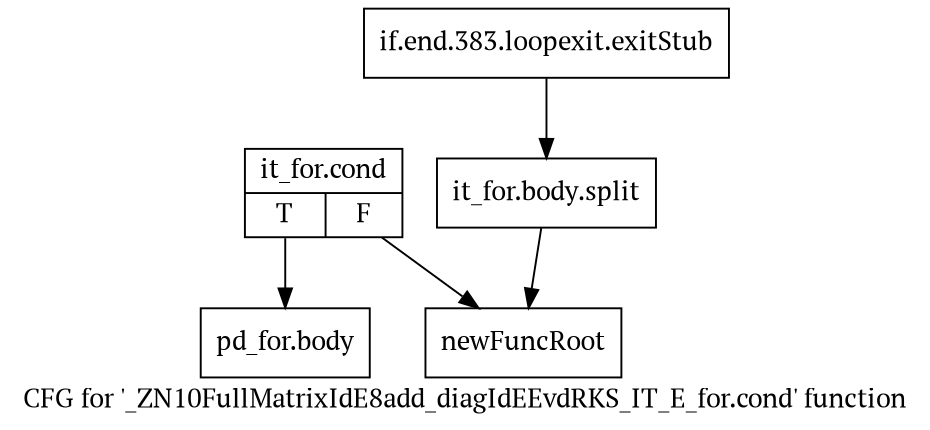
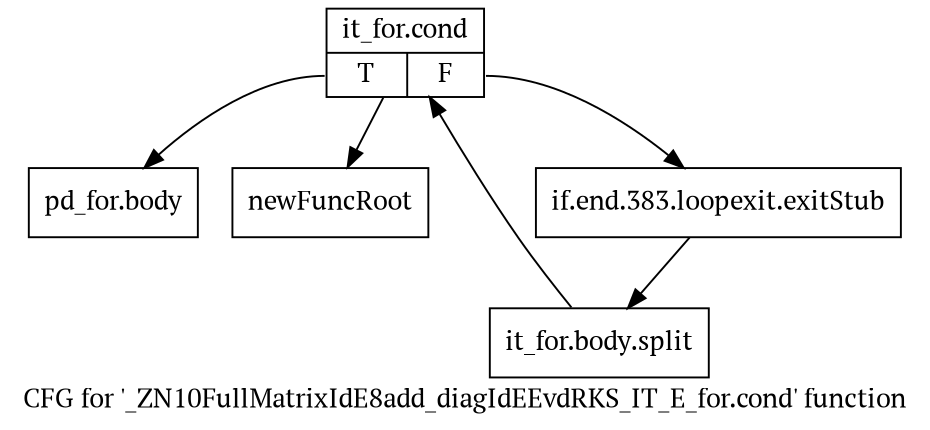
edge "it_for.cond" -> "if.end.383.loopexit.exitStub": added
edge "it_for.body.split" -> "newFuncRoot": now "it_for.body.split" -> "it_for.cond"
